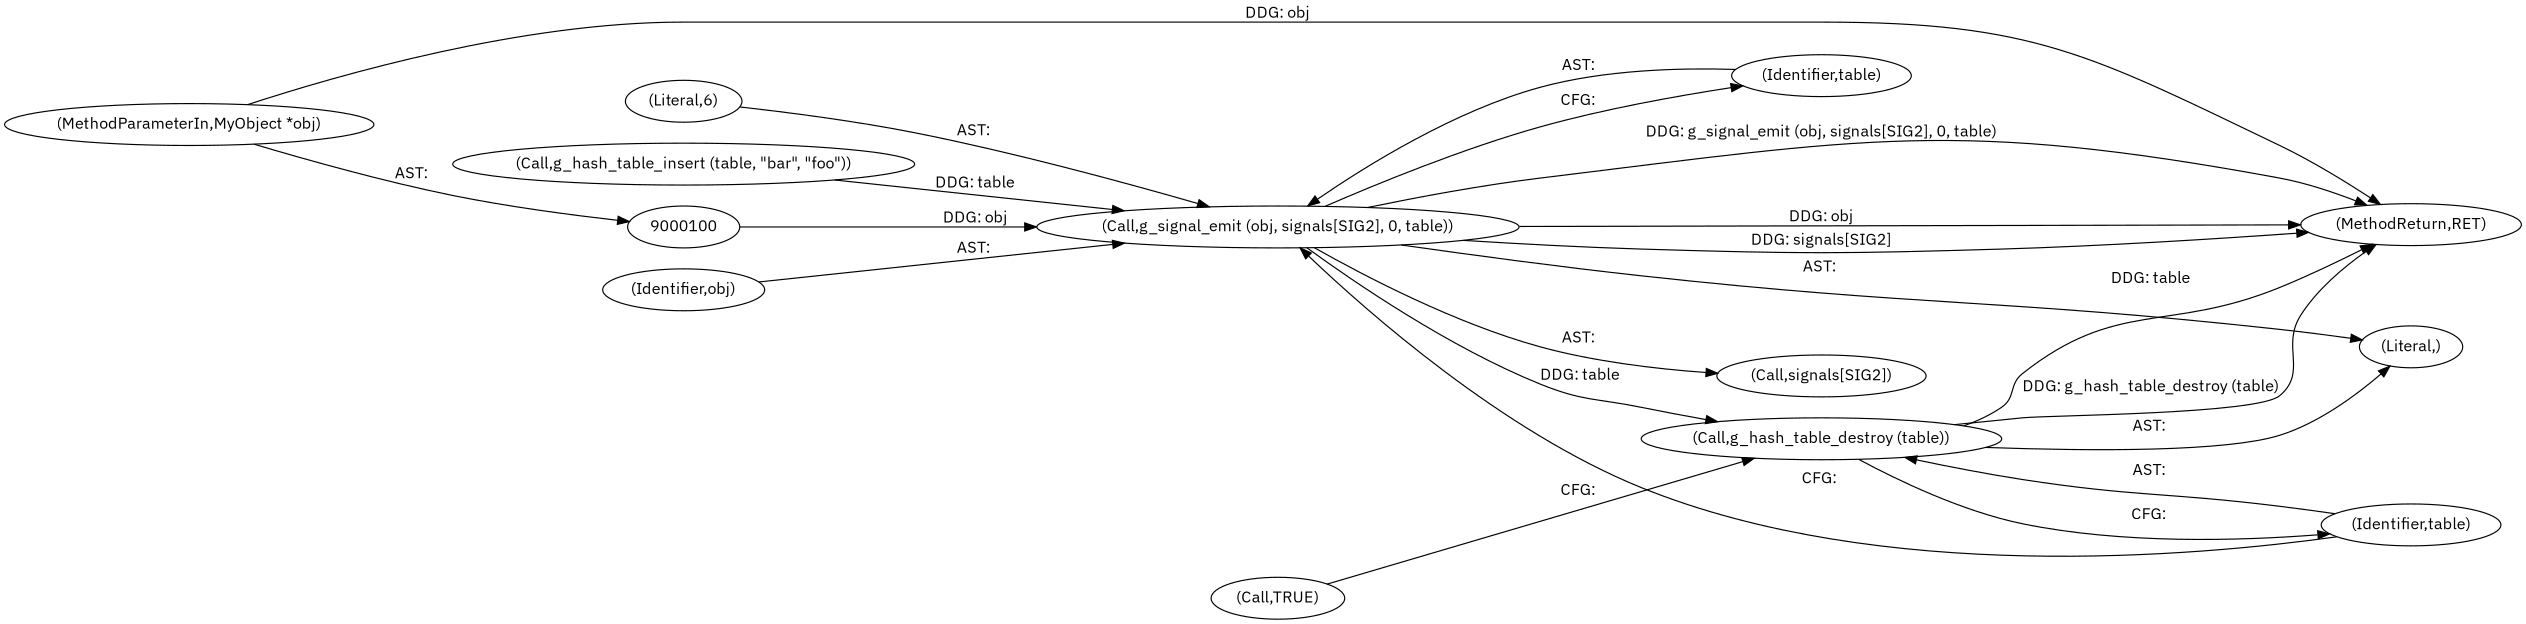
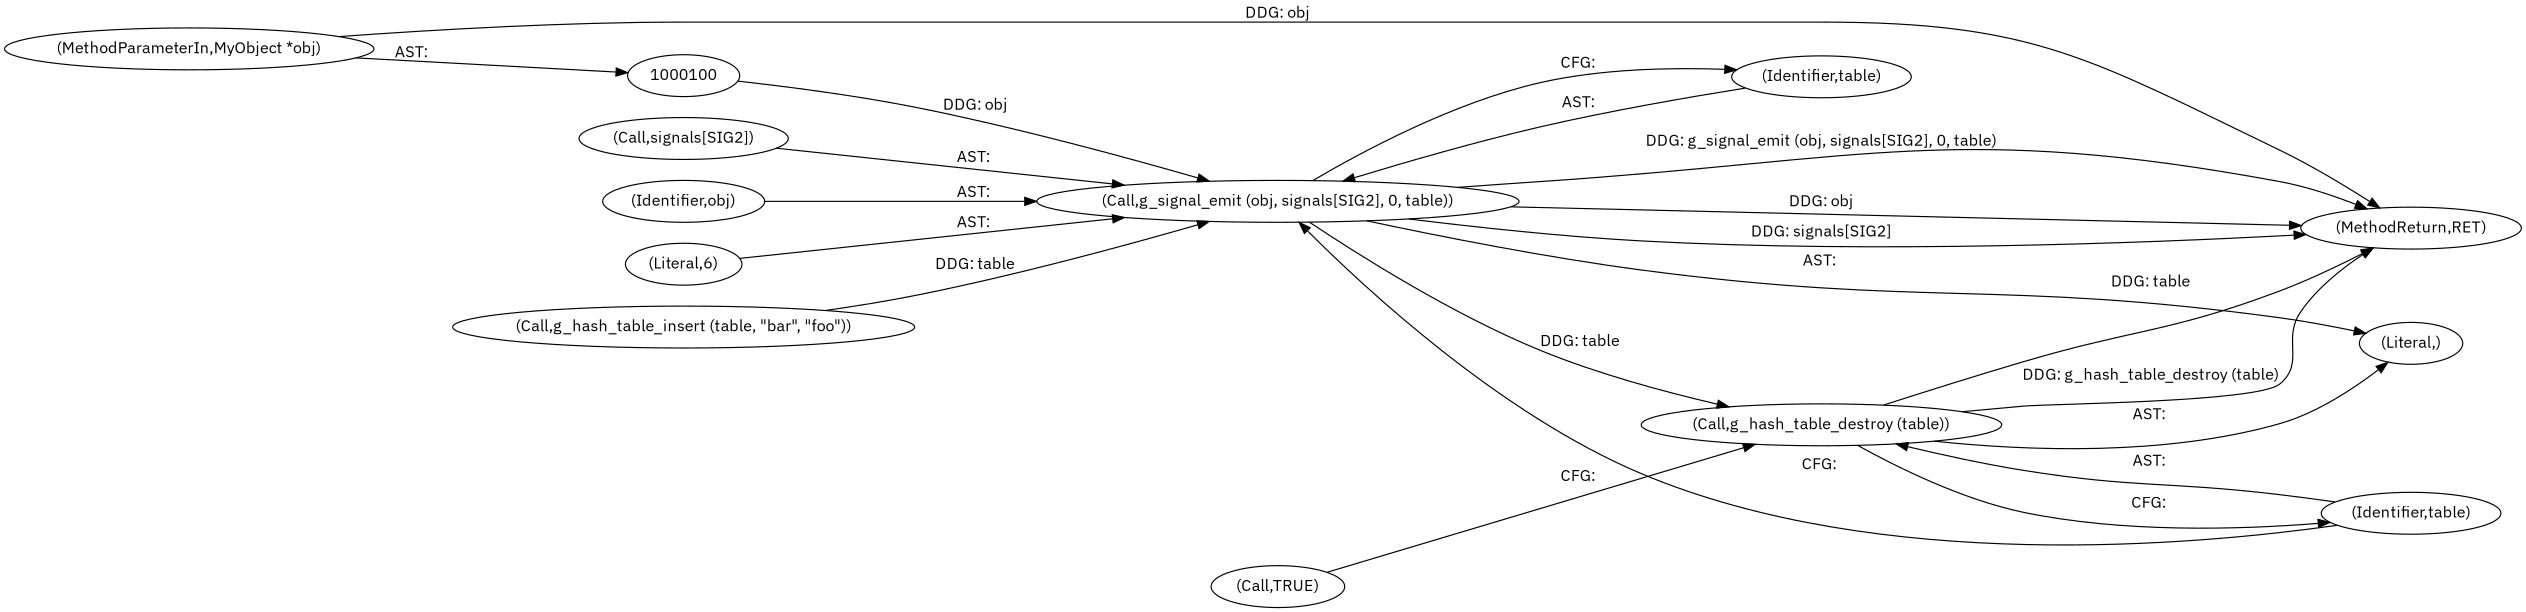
node "9000100": label "9000100" -> "1000100"
edge "(Call,g_signal_emit (obj, signals[SIG2], 0, table))" -> "(Call,signals[SIG2])": reversed
